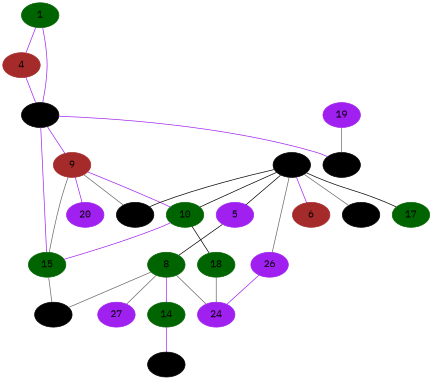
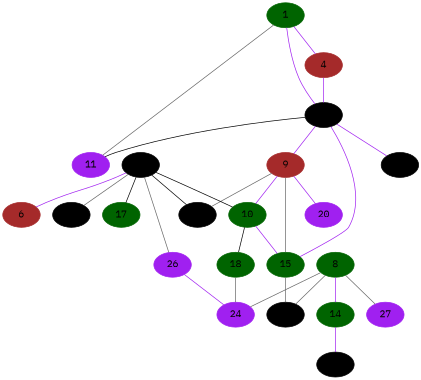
node "19": removed
node "11": added
node "5": removed
